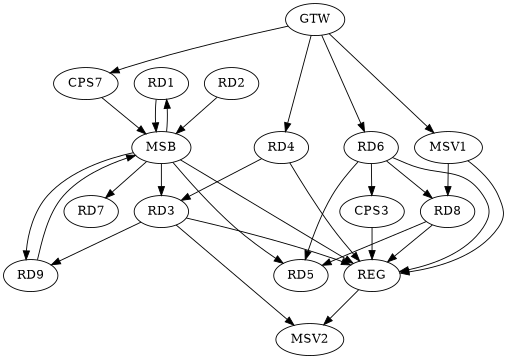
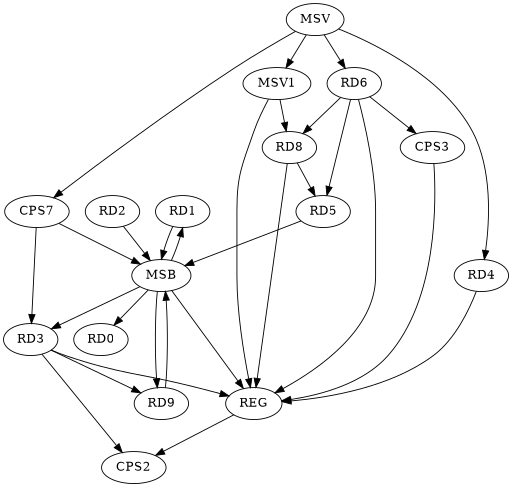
node "GTW": label "GTW" -> "MSV"
edge "RD4" -> "RD3": now "CPS7" -> "RD3"
node "RD7": label "RD7" -> "RD0"
edge "MSB" -> "RD5": reversed
node "MSV2": label "MSV2" -> "CPS2"
